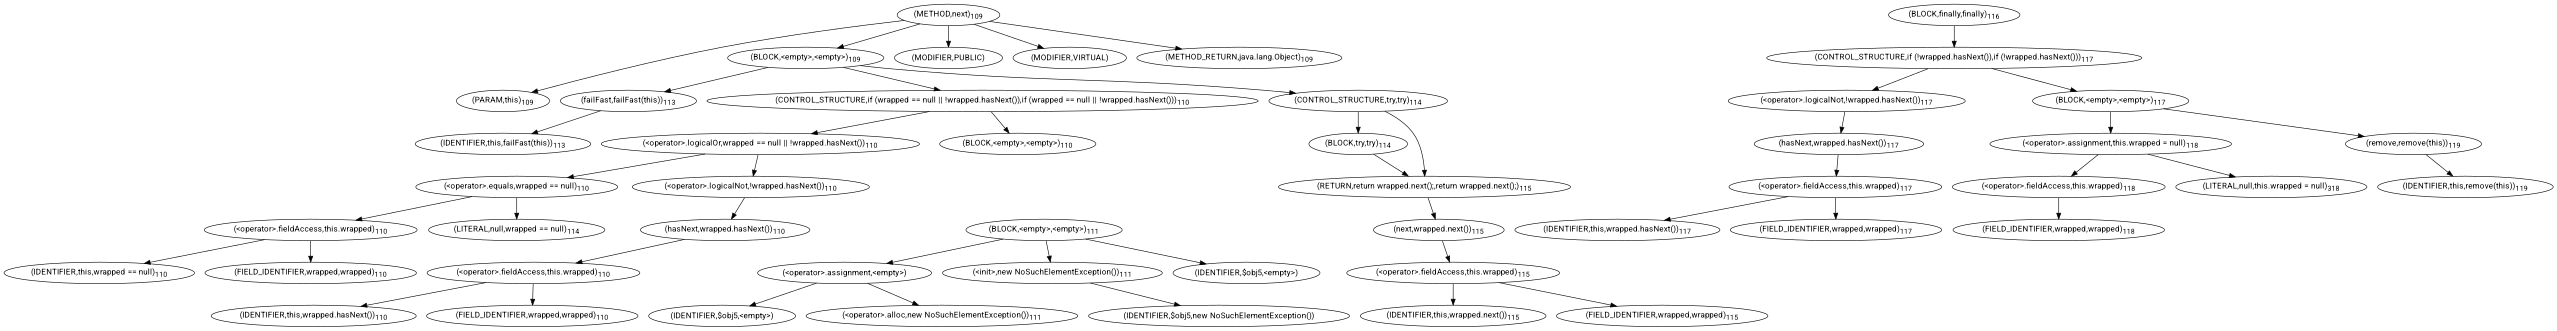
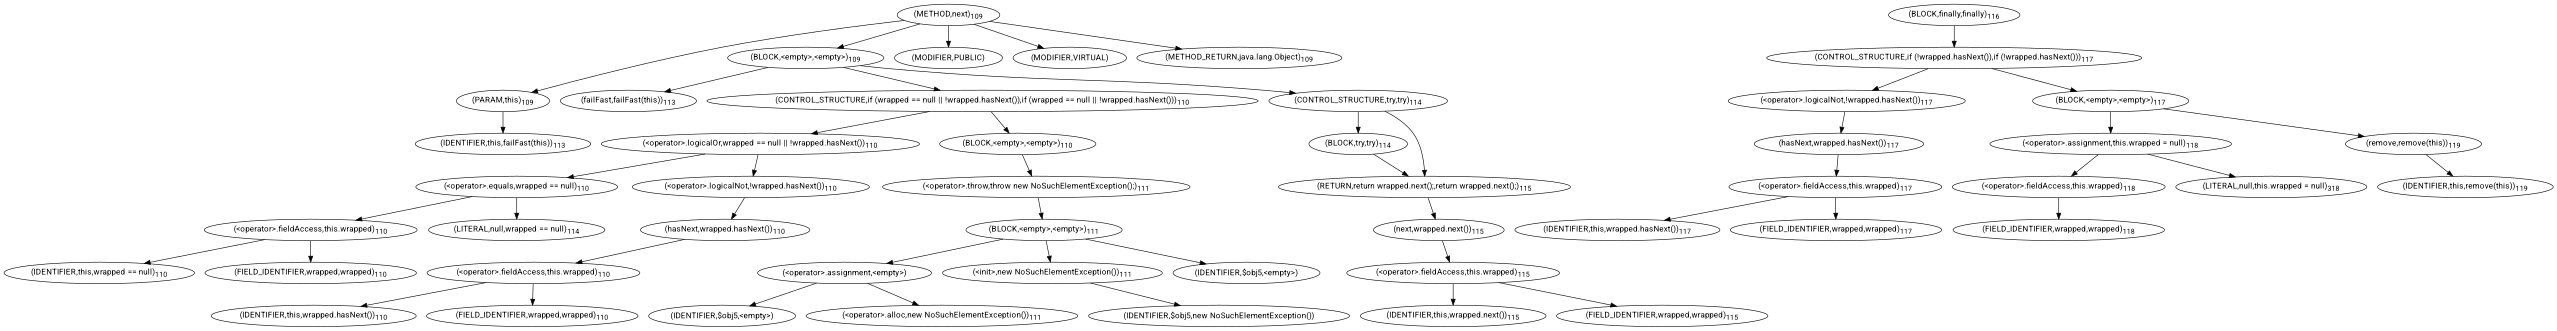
edge "(failFast,failFast(this))" -> "(IDENTIFIER,this,failFast(this))": now "(PARAM,this)" -> "(IDENTIFIER,this,failFast(this))"
node "(<operator>.throw,throw new NoSuchElementException();)": added
